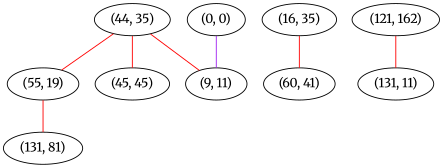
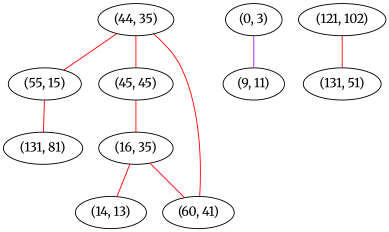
node "(0, 0)": label "(0, 0)" -> "(0, 3)"
node "(121, 162)": label "(121, 162)" -> "(121, 102)"
edge "(44, 35)" -- "(9, 11)": now "(44, 35)" -- "(60, 41)"
node "(55, 19)": label "(55, 19)" -> "(55, 15)"
node "(131, 11)": label "(131, 11)" -> "(131, 51)"
edge "(45, 45)" -- "(16, 35)": added
node "(14, 13)": added
